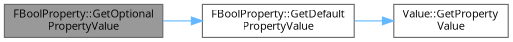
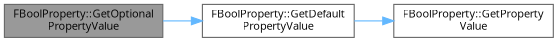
node "Value::GetProperty Value": label "Value::GetProperty Value" -> "FBoolProperty::GetProperty Value"
